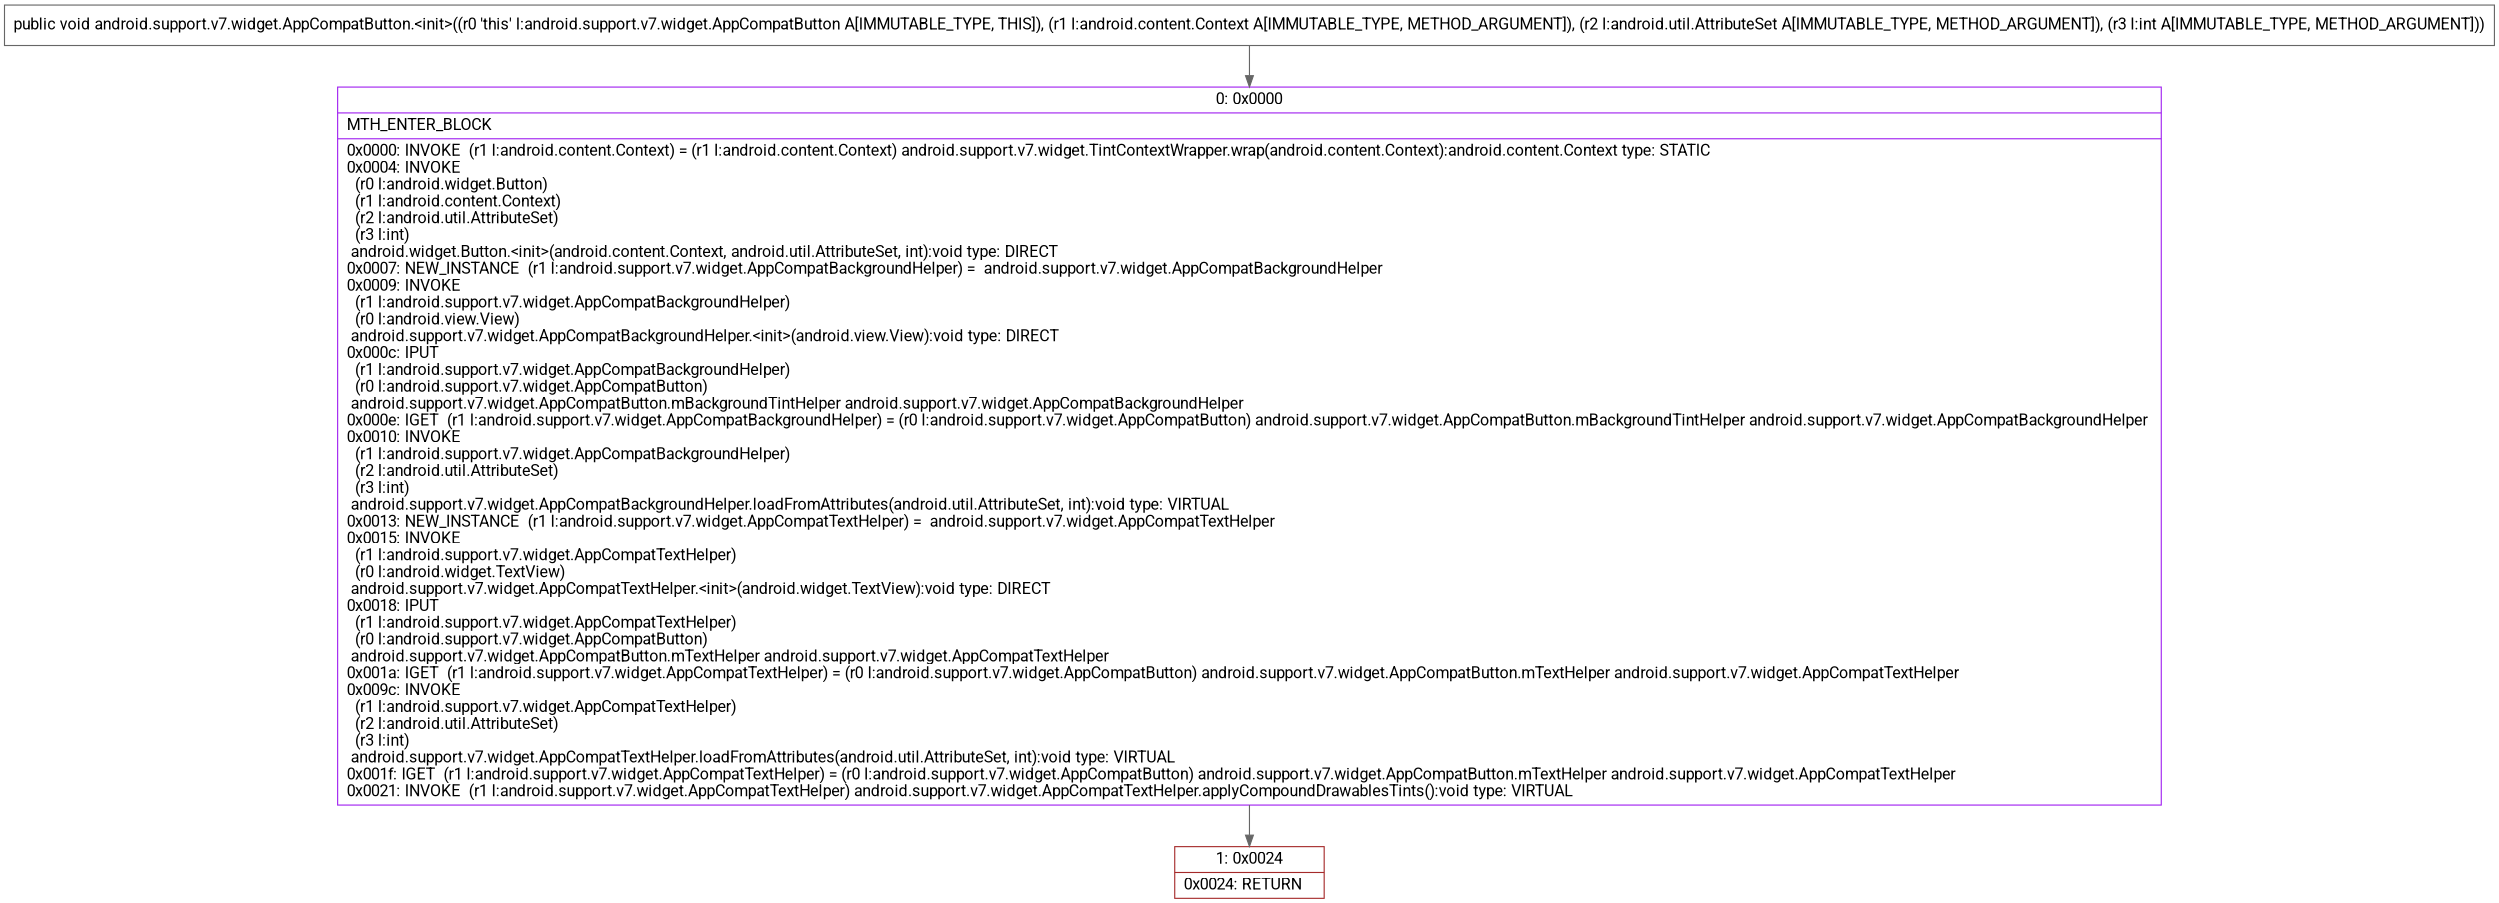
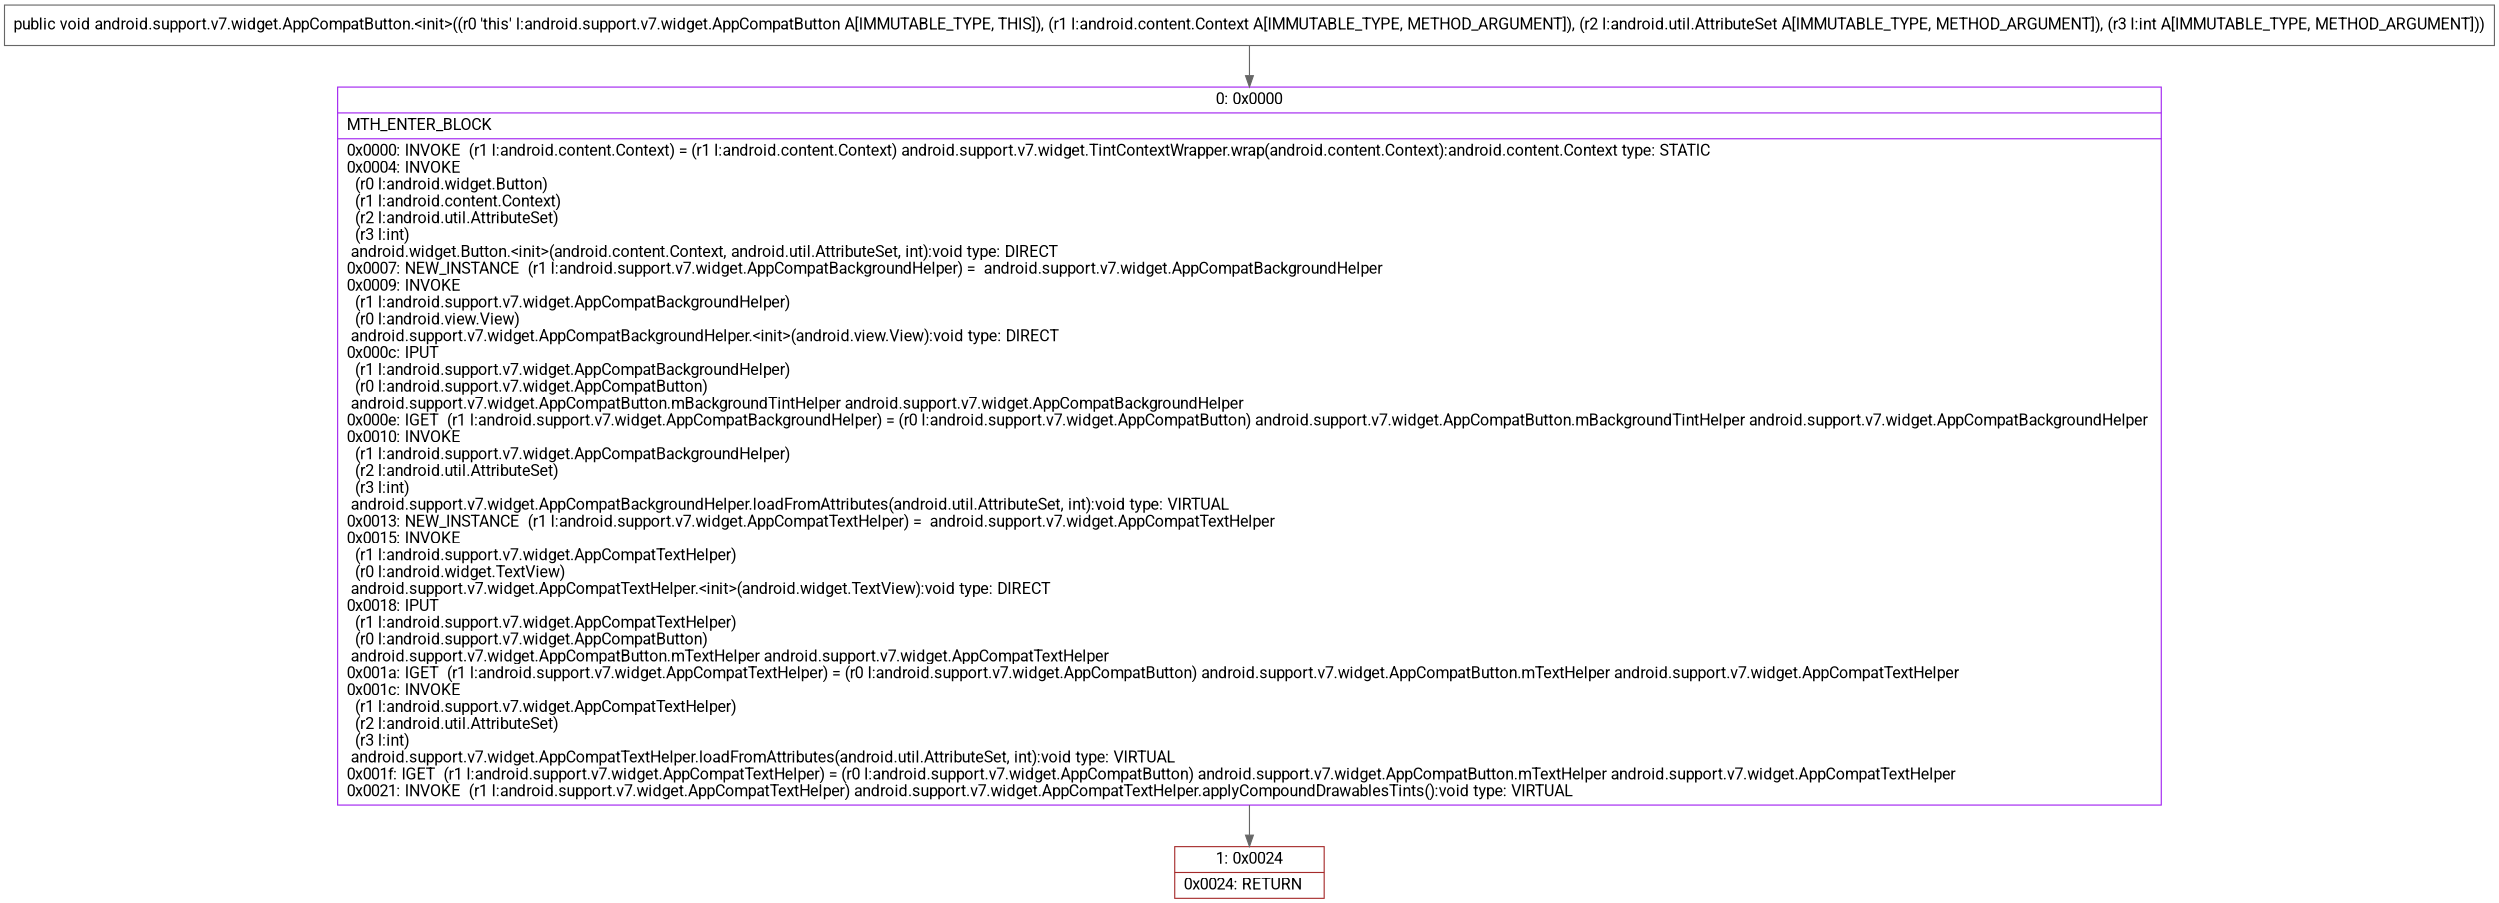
node "0: 0x0000": text "0x009c: INVOKE" -> "0x001c: INVOKE"
